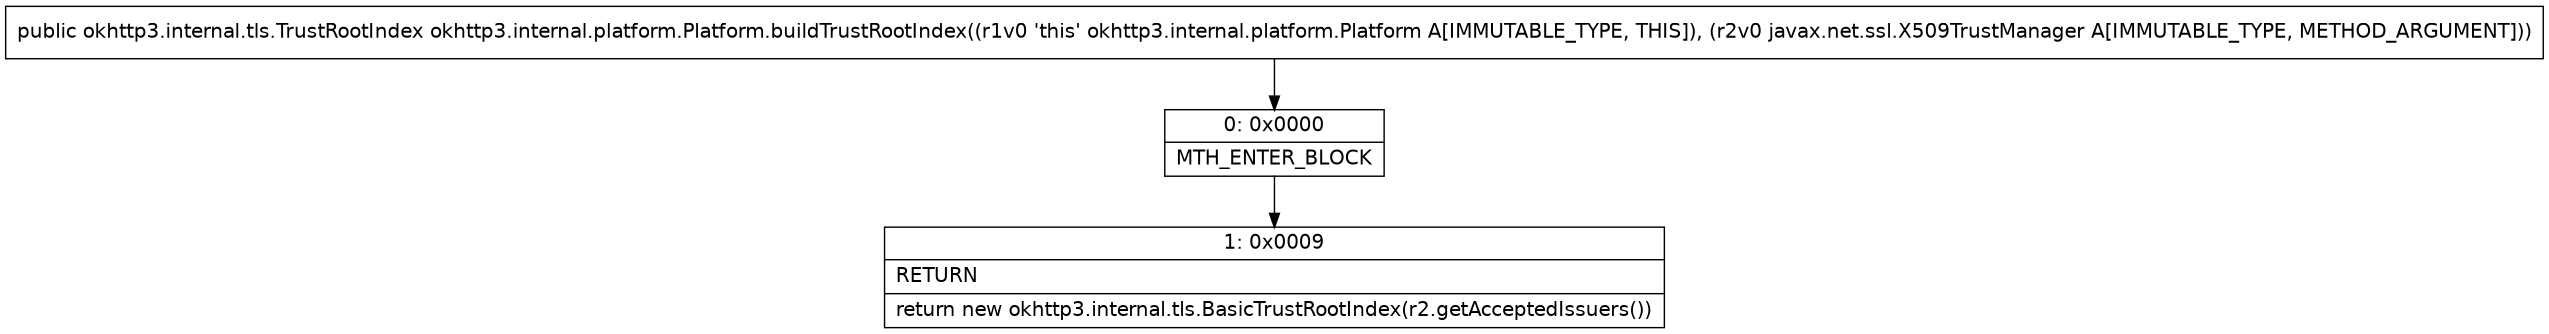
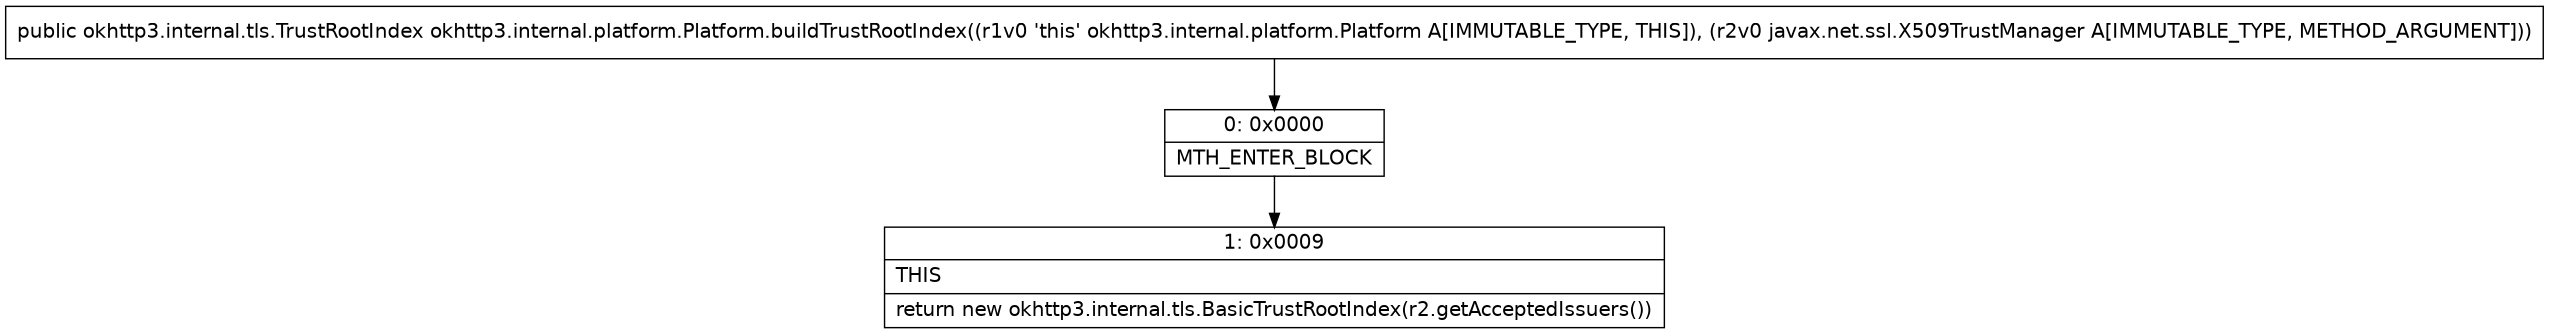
node "1: 0x0009": text "RETURN" -> "THIS"
